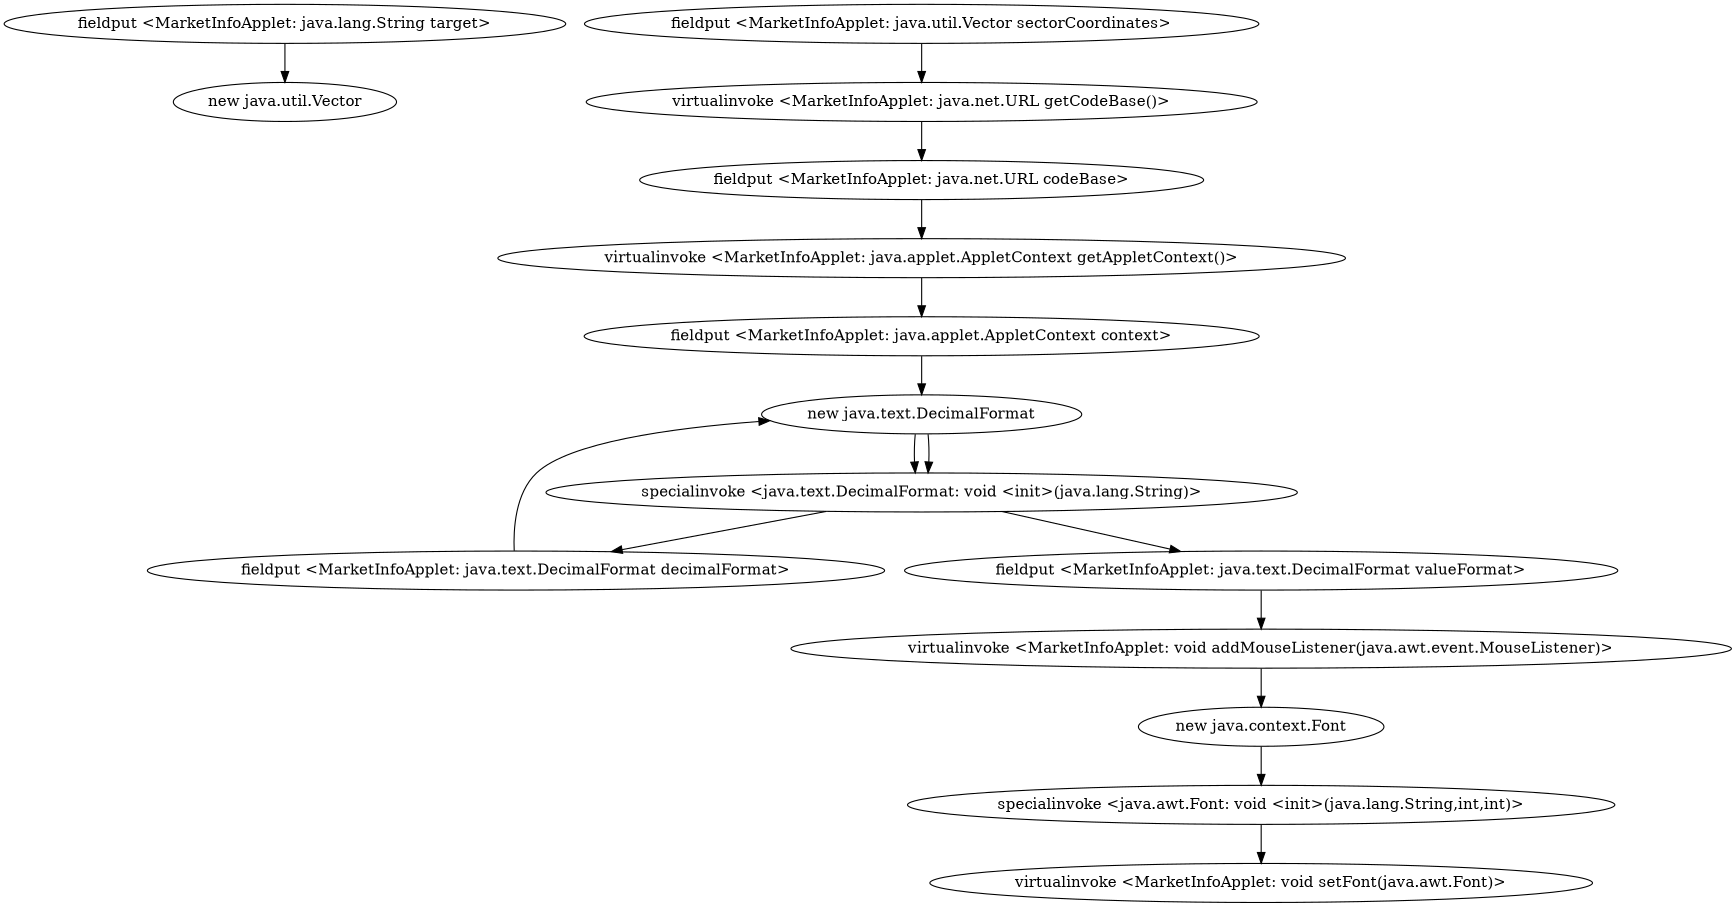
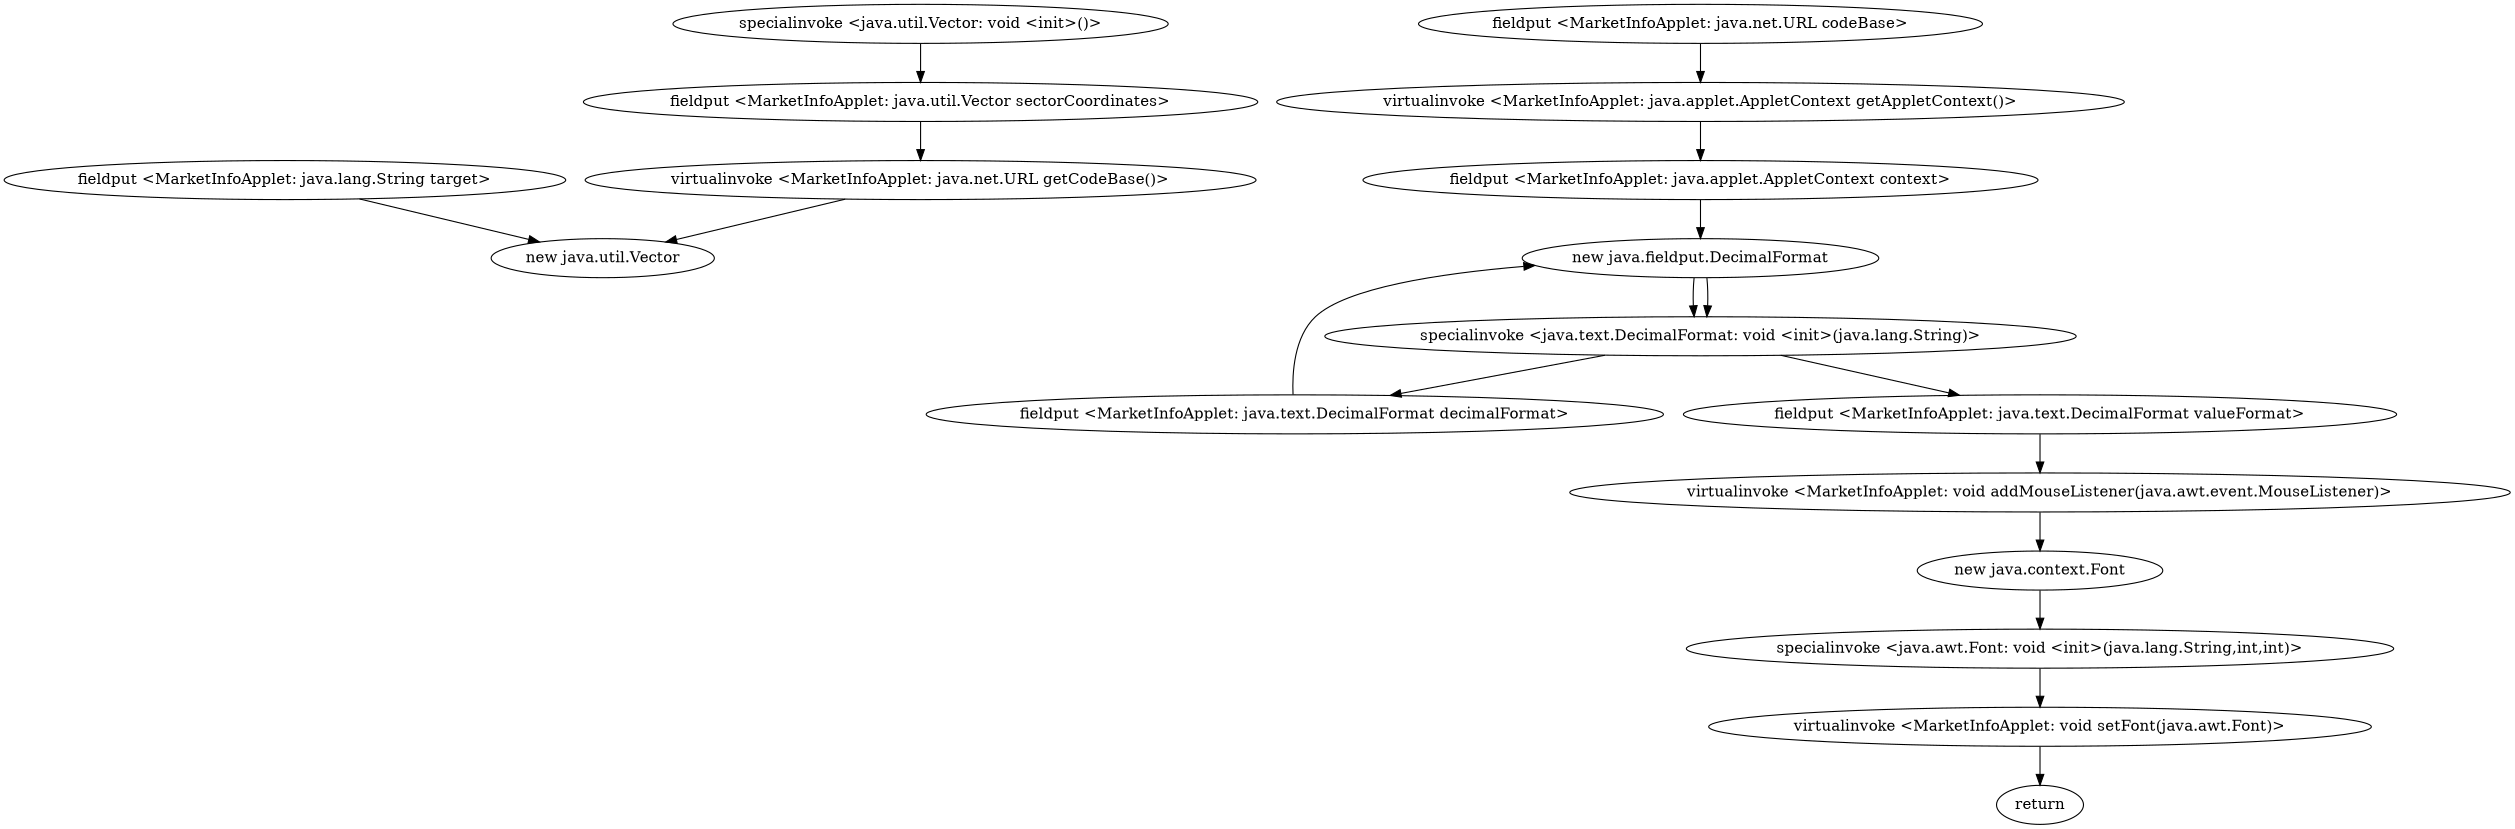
node "specialinvoke <java.util.Vector: void <init>()>": added
edge "virtualinvoke <MarketInfoApplet: java.net.URL getCodeBase()>" -> "fieldput <MarketInfoApplet: java.net.URL codeBase>": now "virtualinvoke <MarketInfoApplet: java.net.URL getCodeBase()>" -> "new java.util.Vector"
node "new java.text.DecimalFormat": label "new java.text.DecimalFormat" -> "new java.fieldput.DecimalFormat"
node "return": added
